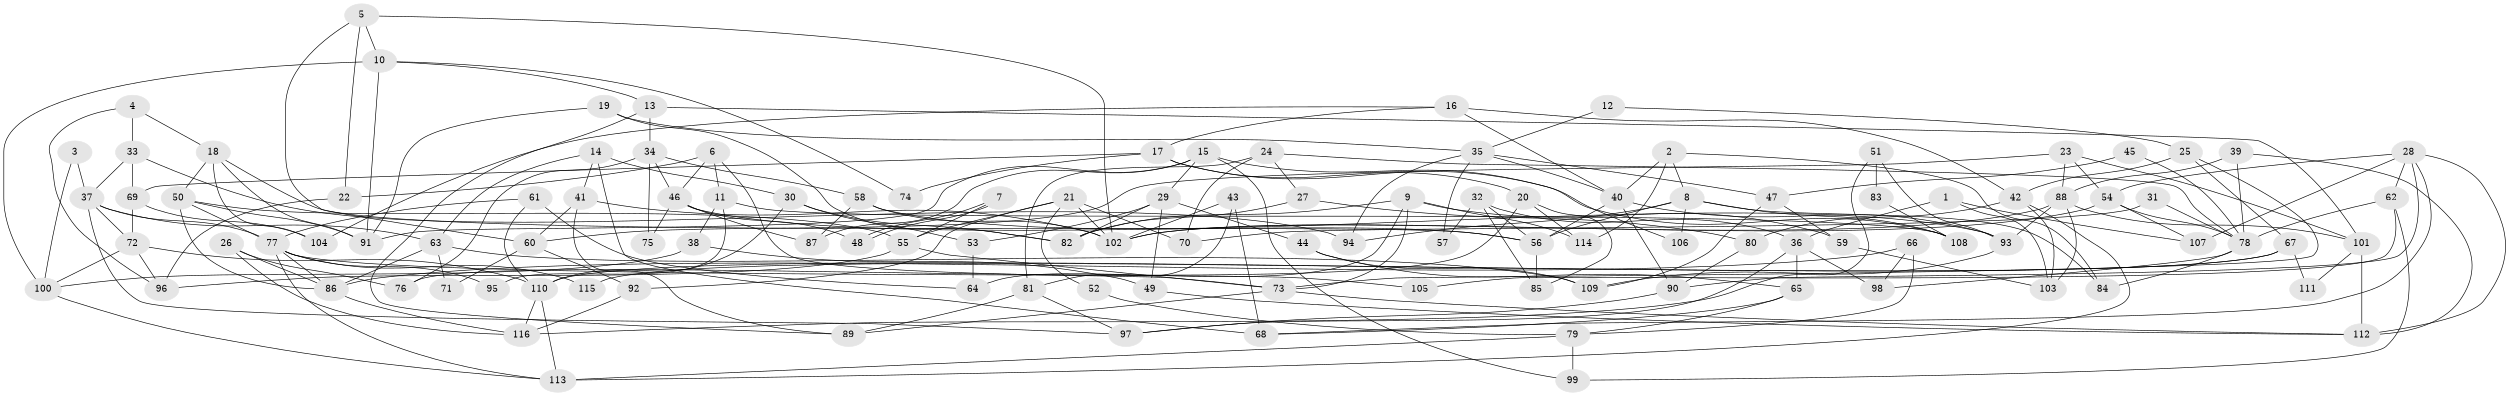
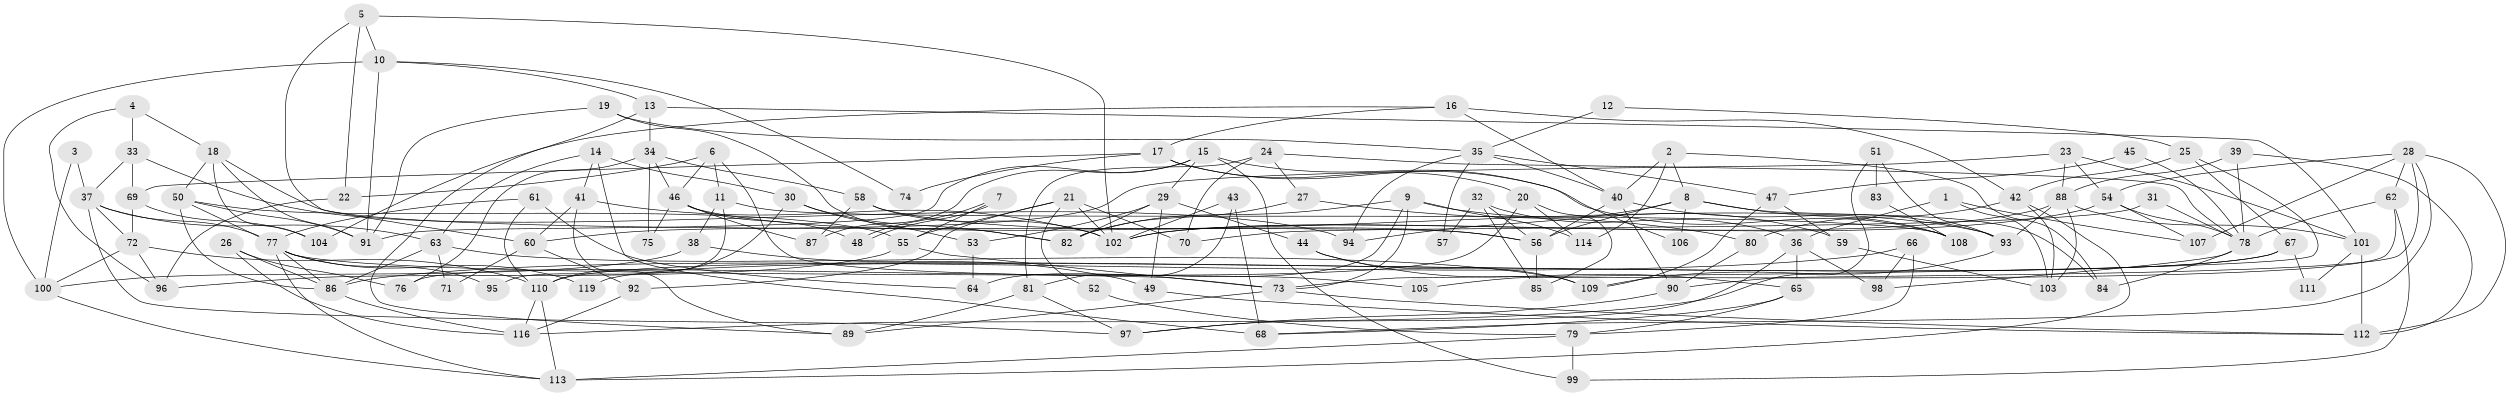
node "115": label "115" -> "119"
